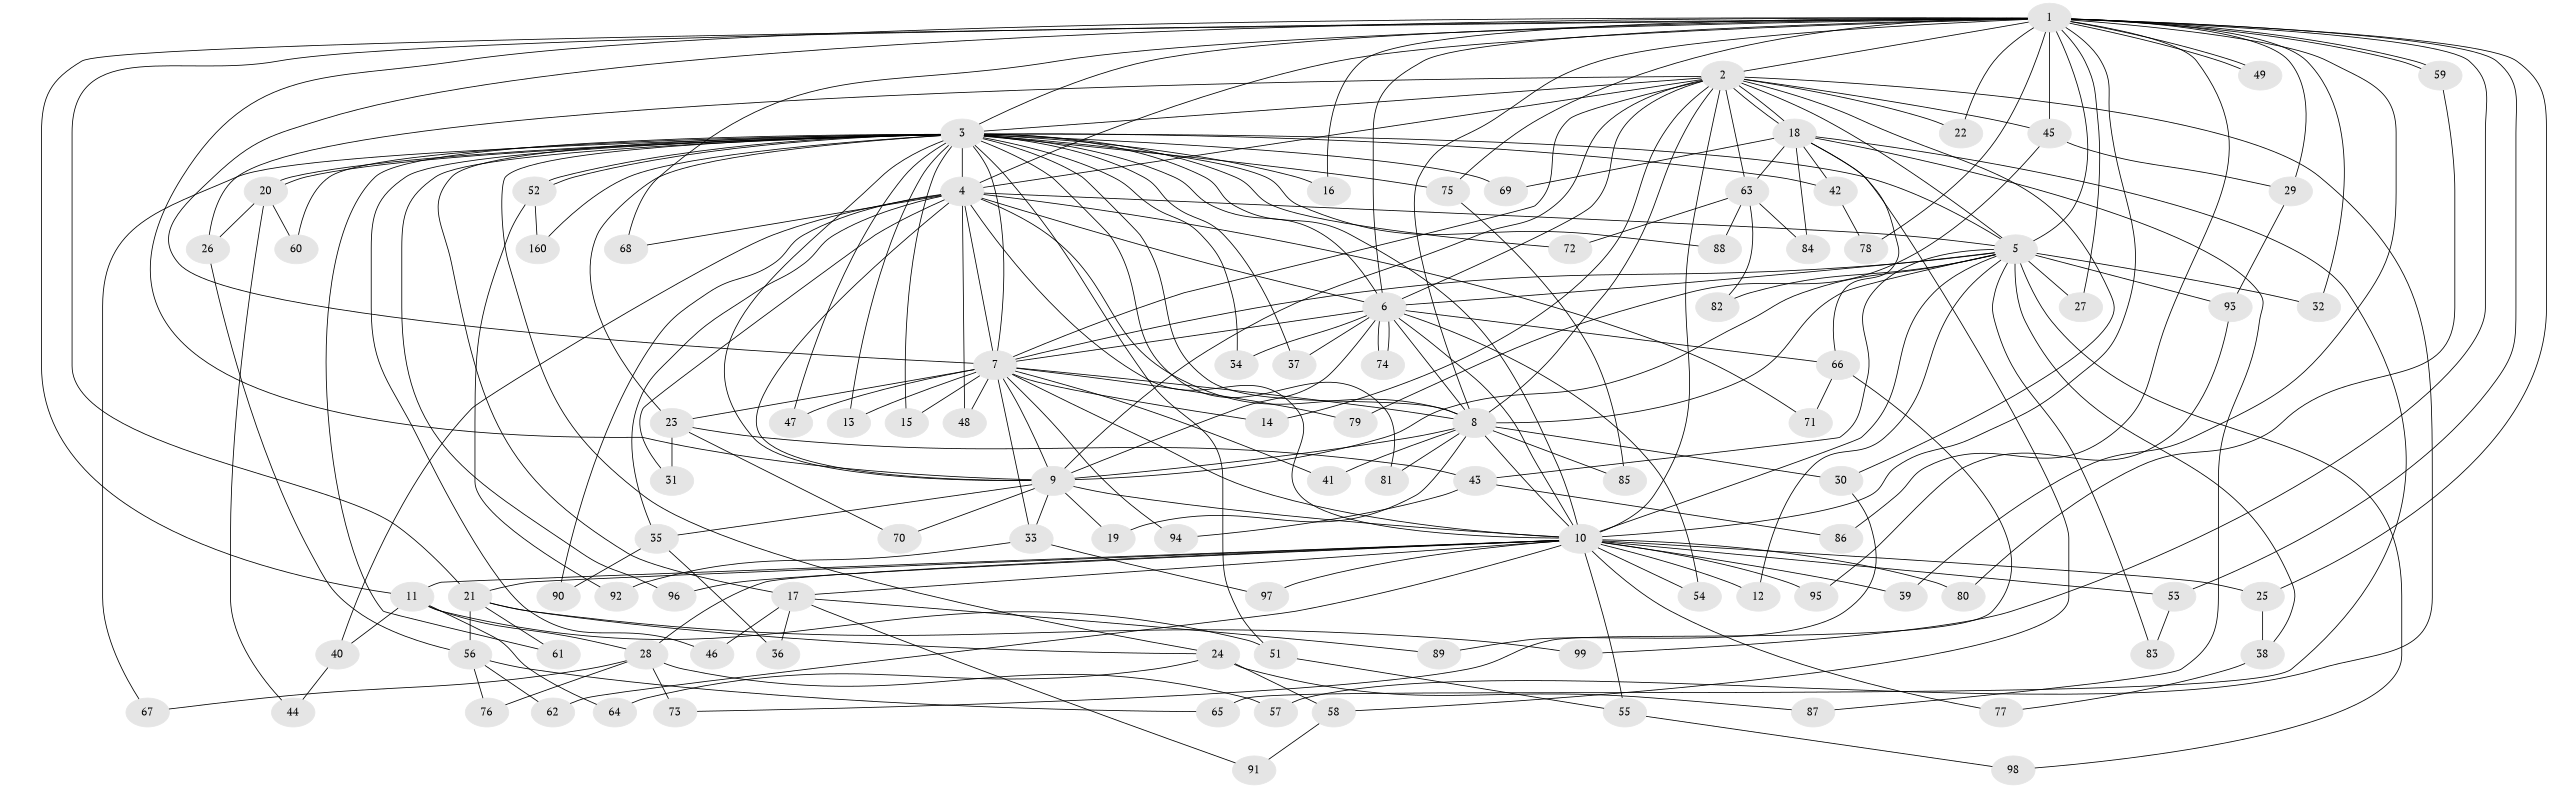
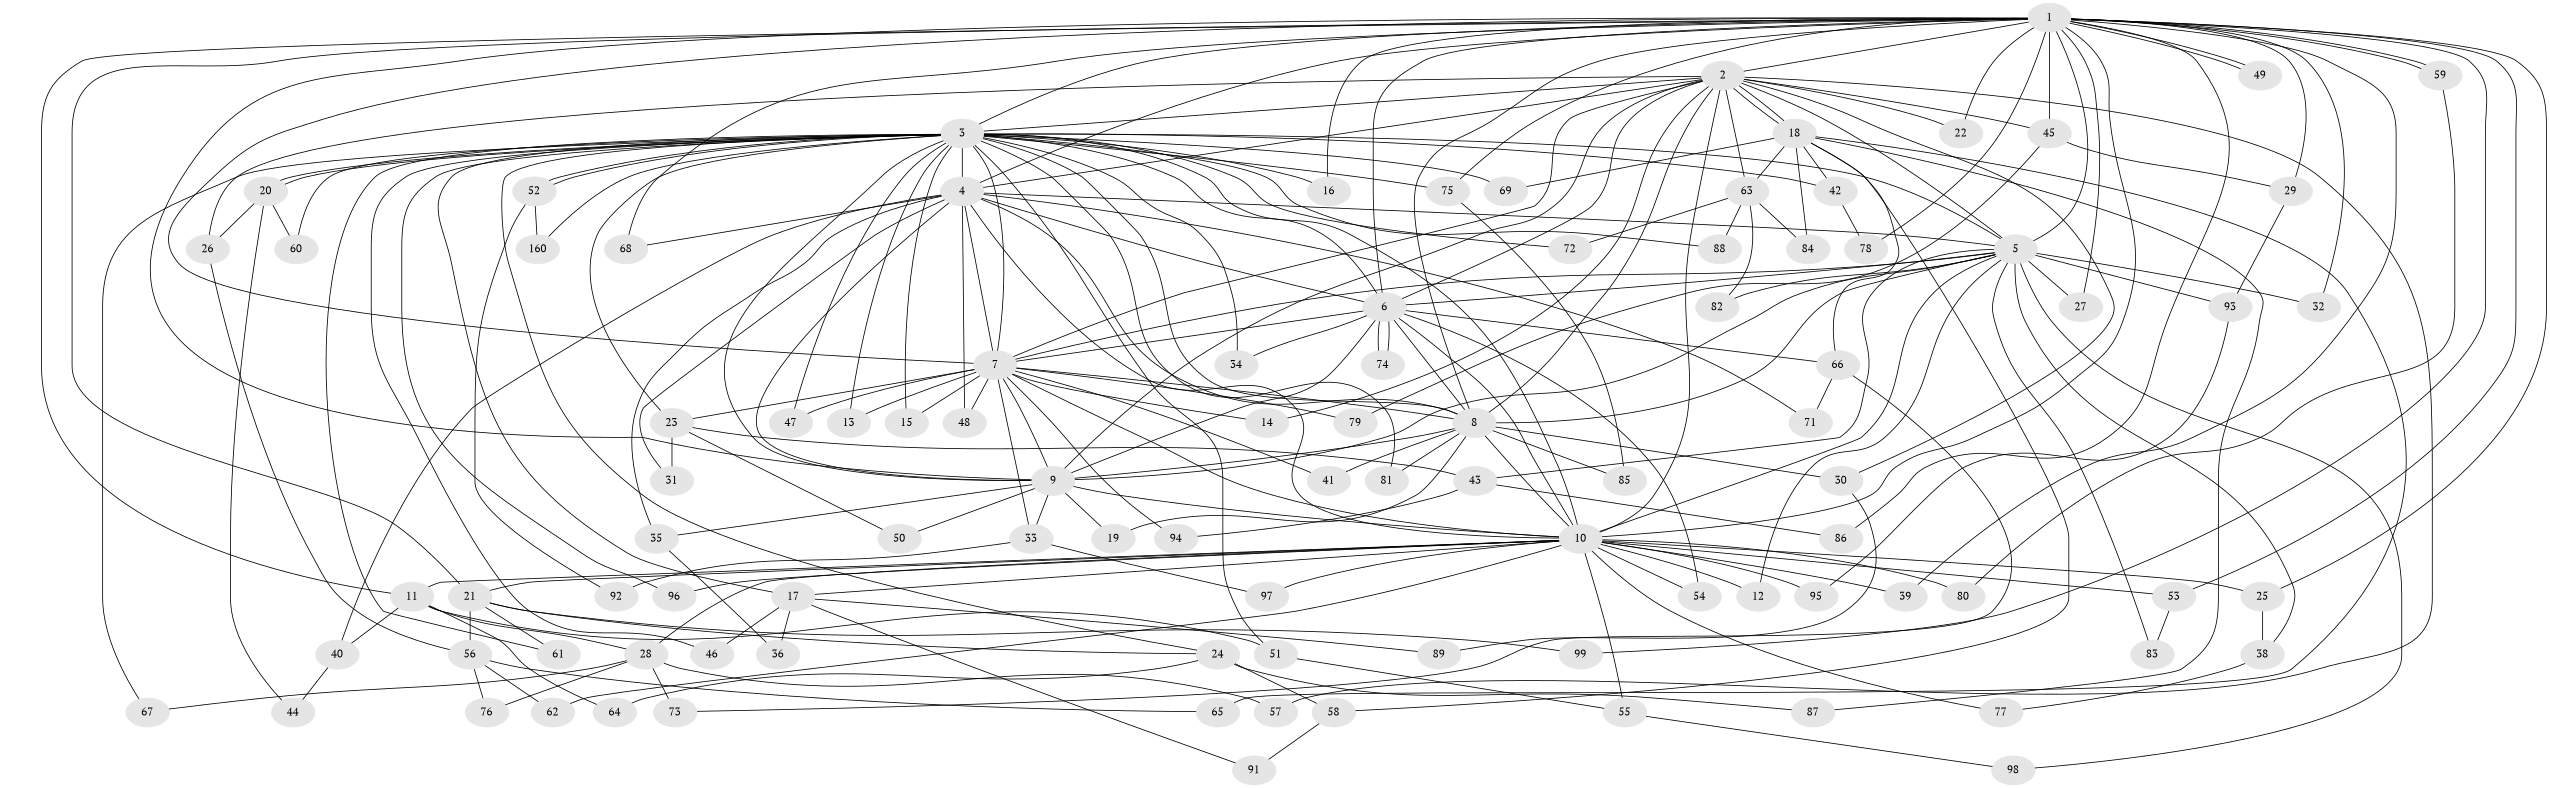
node "37": removed
node "70": label "70" -> "50"
node "90": removed
